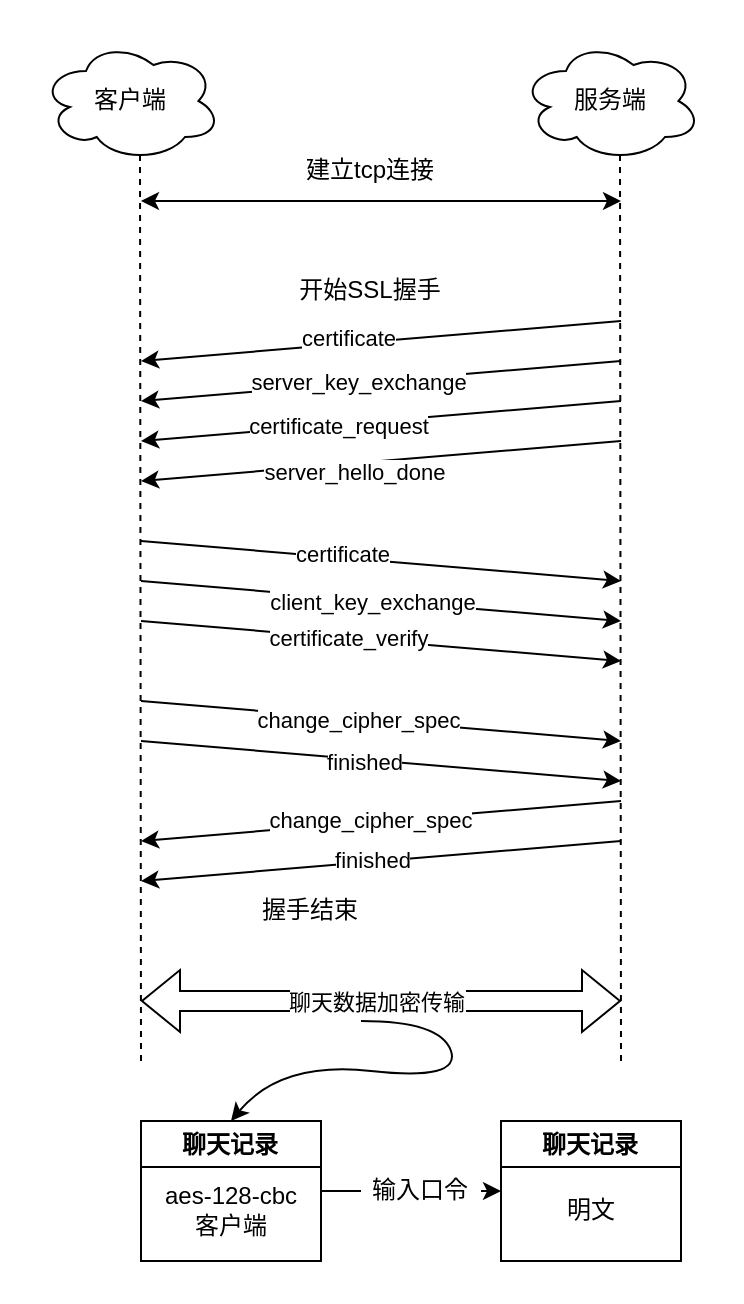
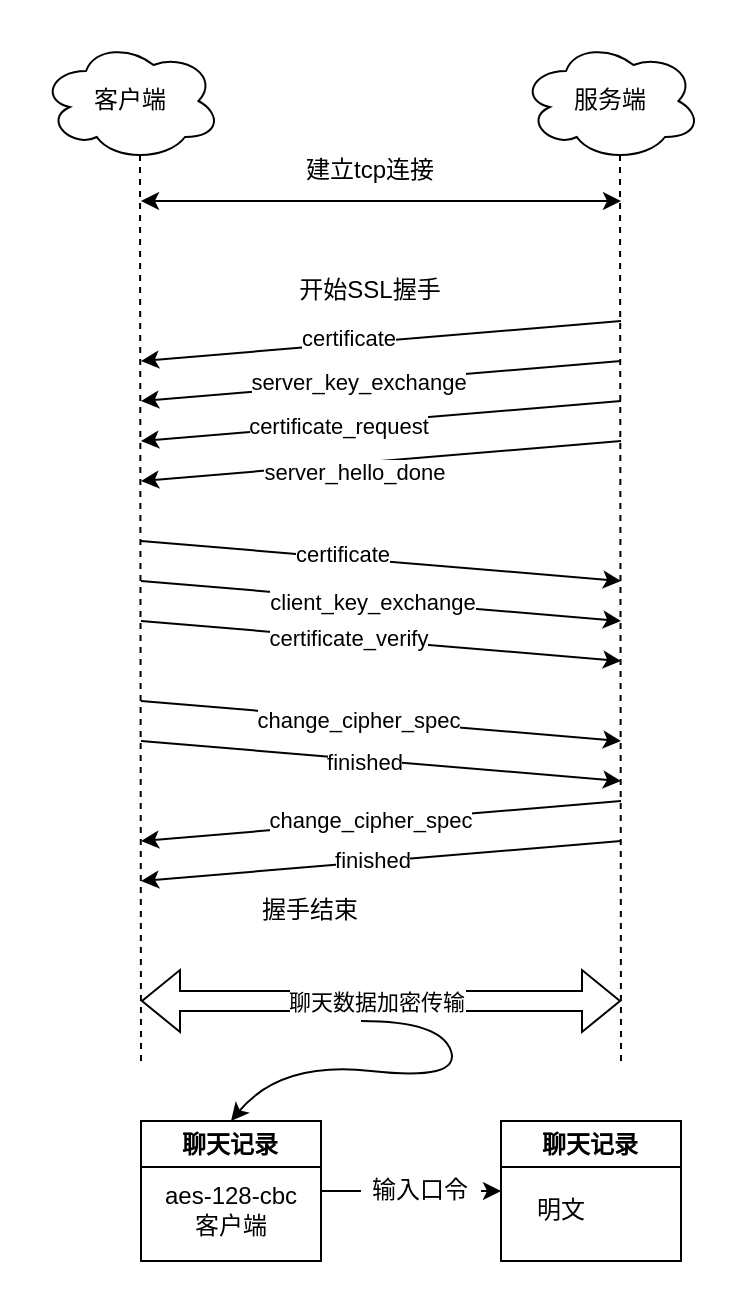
node "明文": moved (591, 1211) -> (561, 1211)
